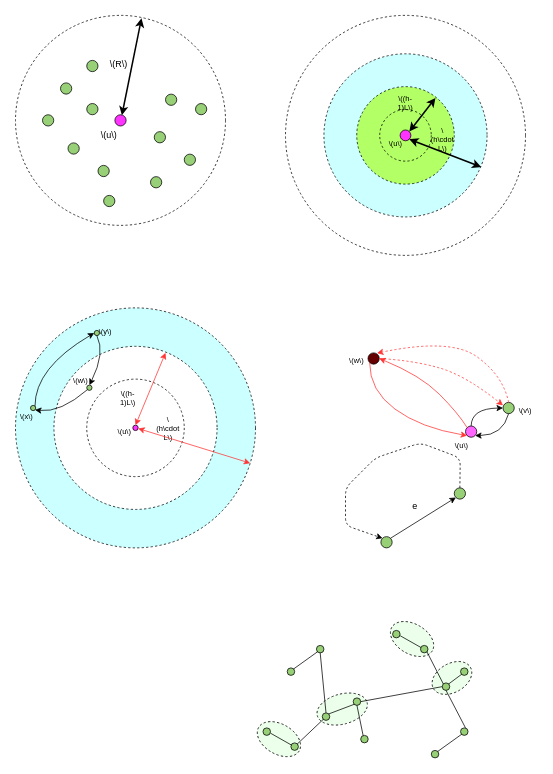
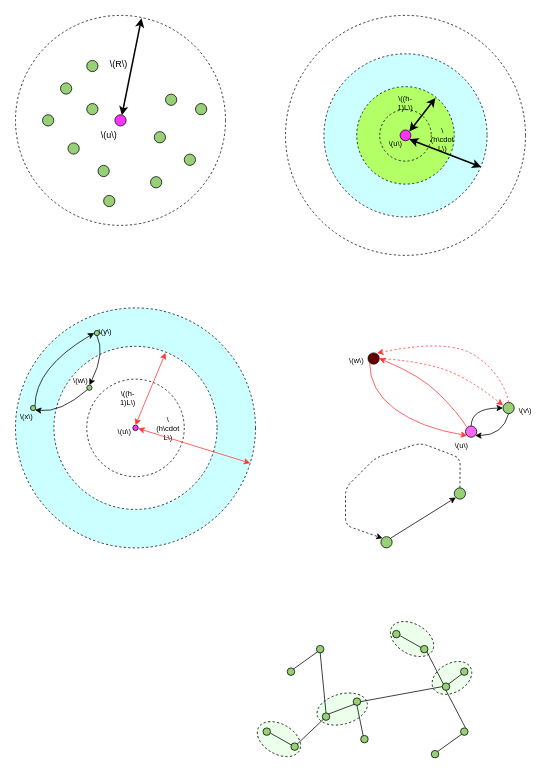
node "e": removed
